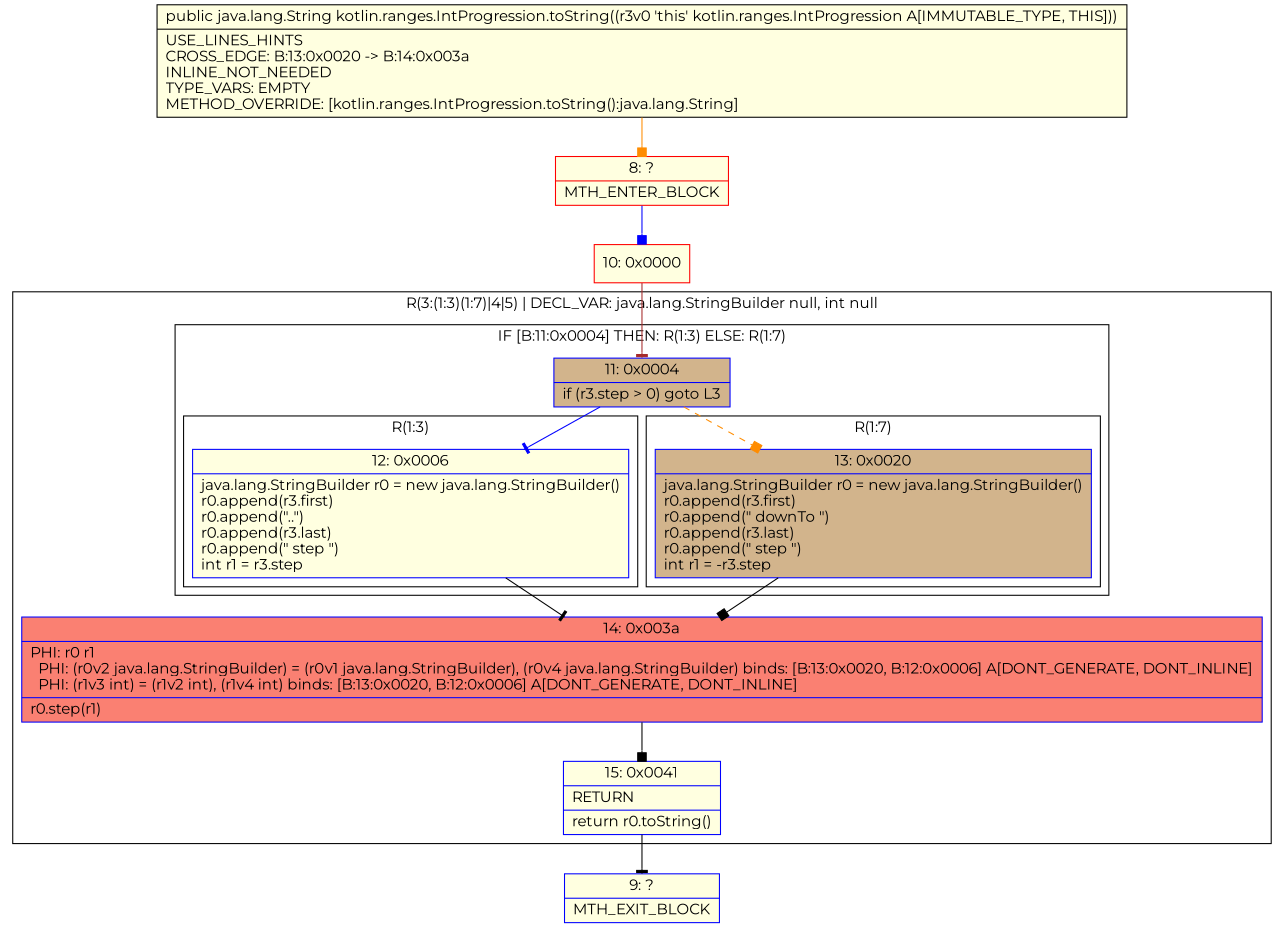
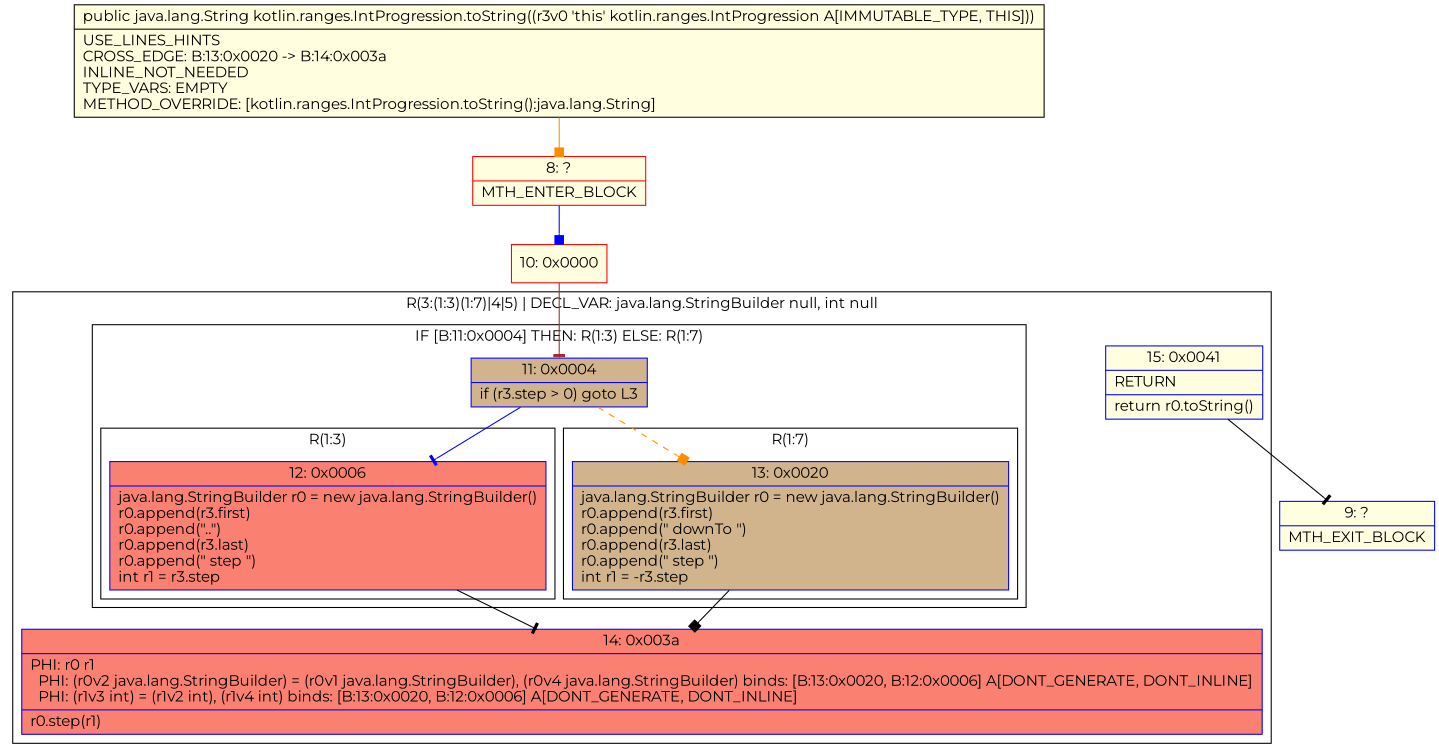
node "12: 0x0006": fillcolor lightyellow -> salmon
edge "14: 0x003a" -> "15: 0x0041": removed
